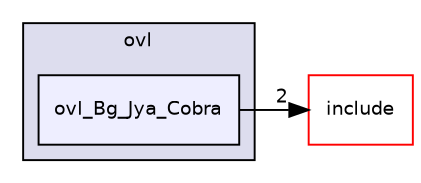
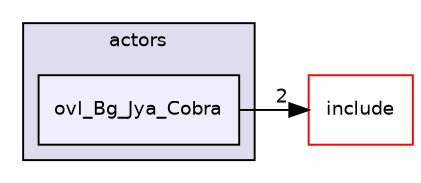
cluster "ovl": label "ovl" -> "actors"
